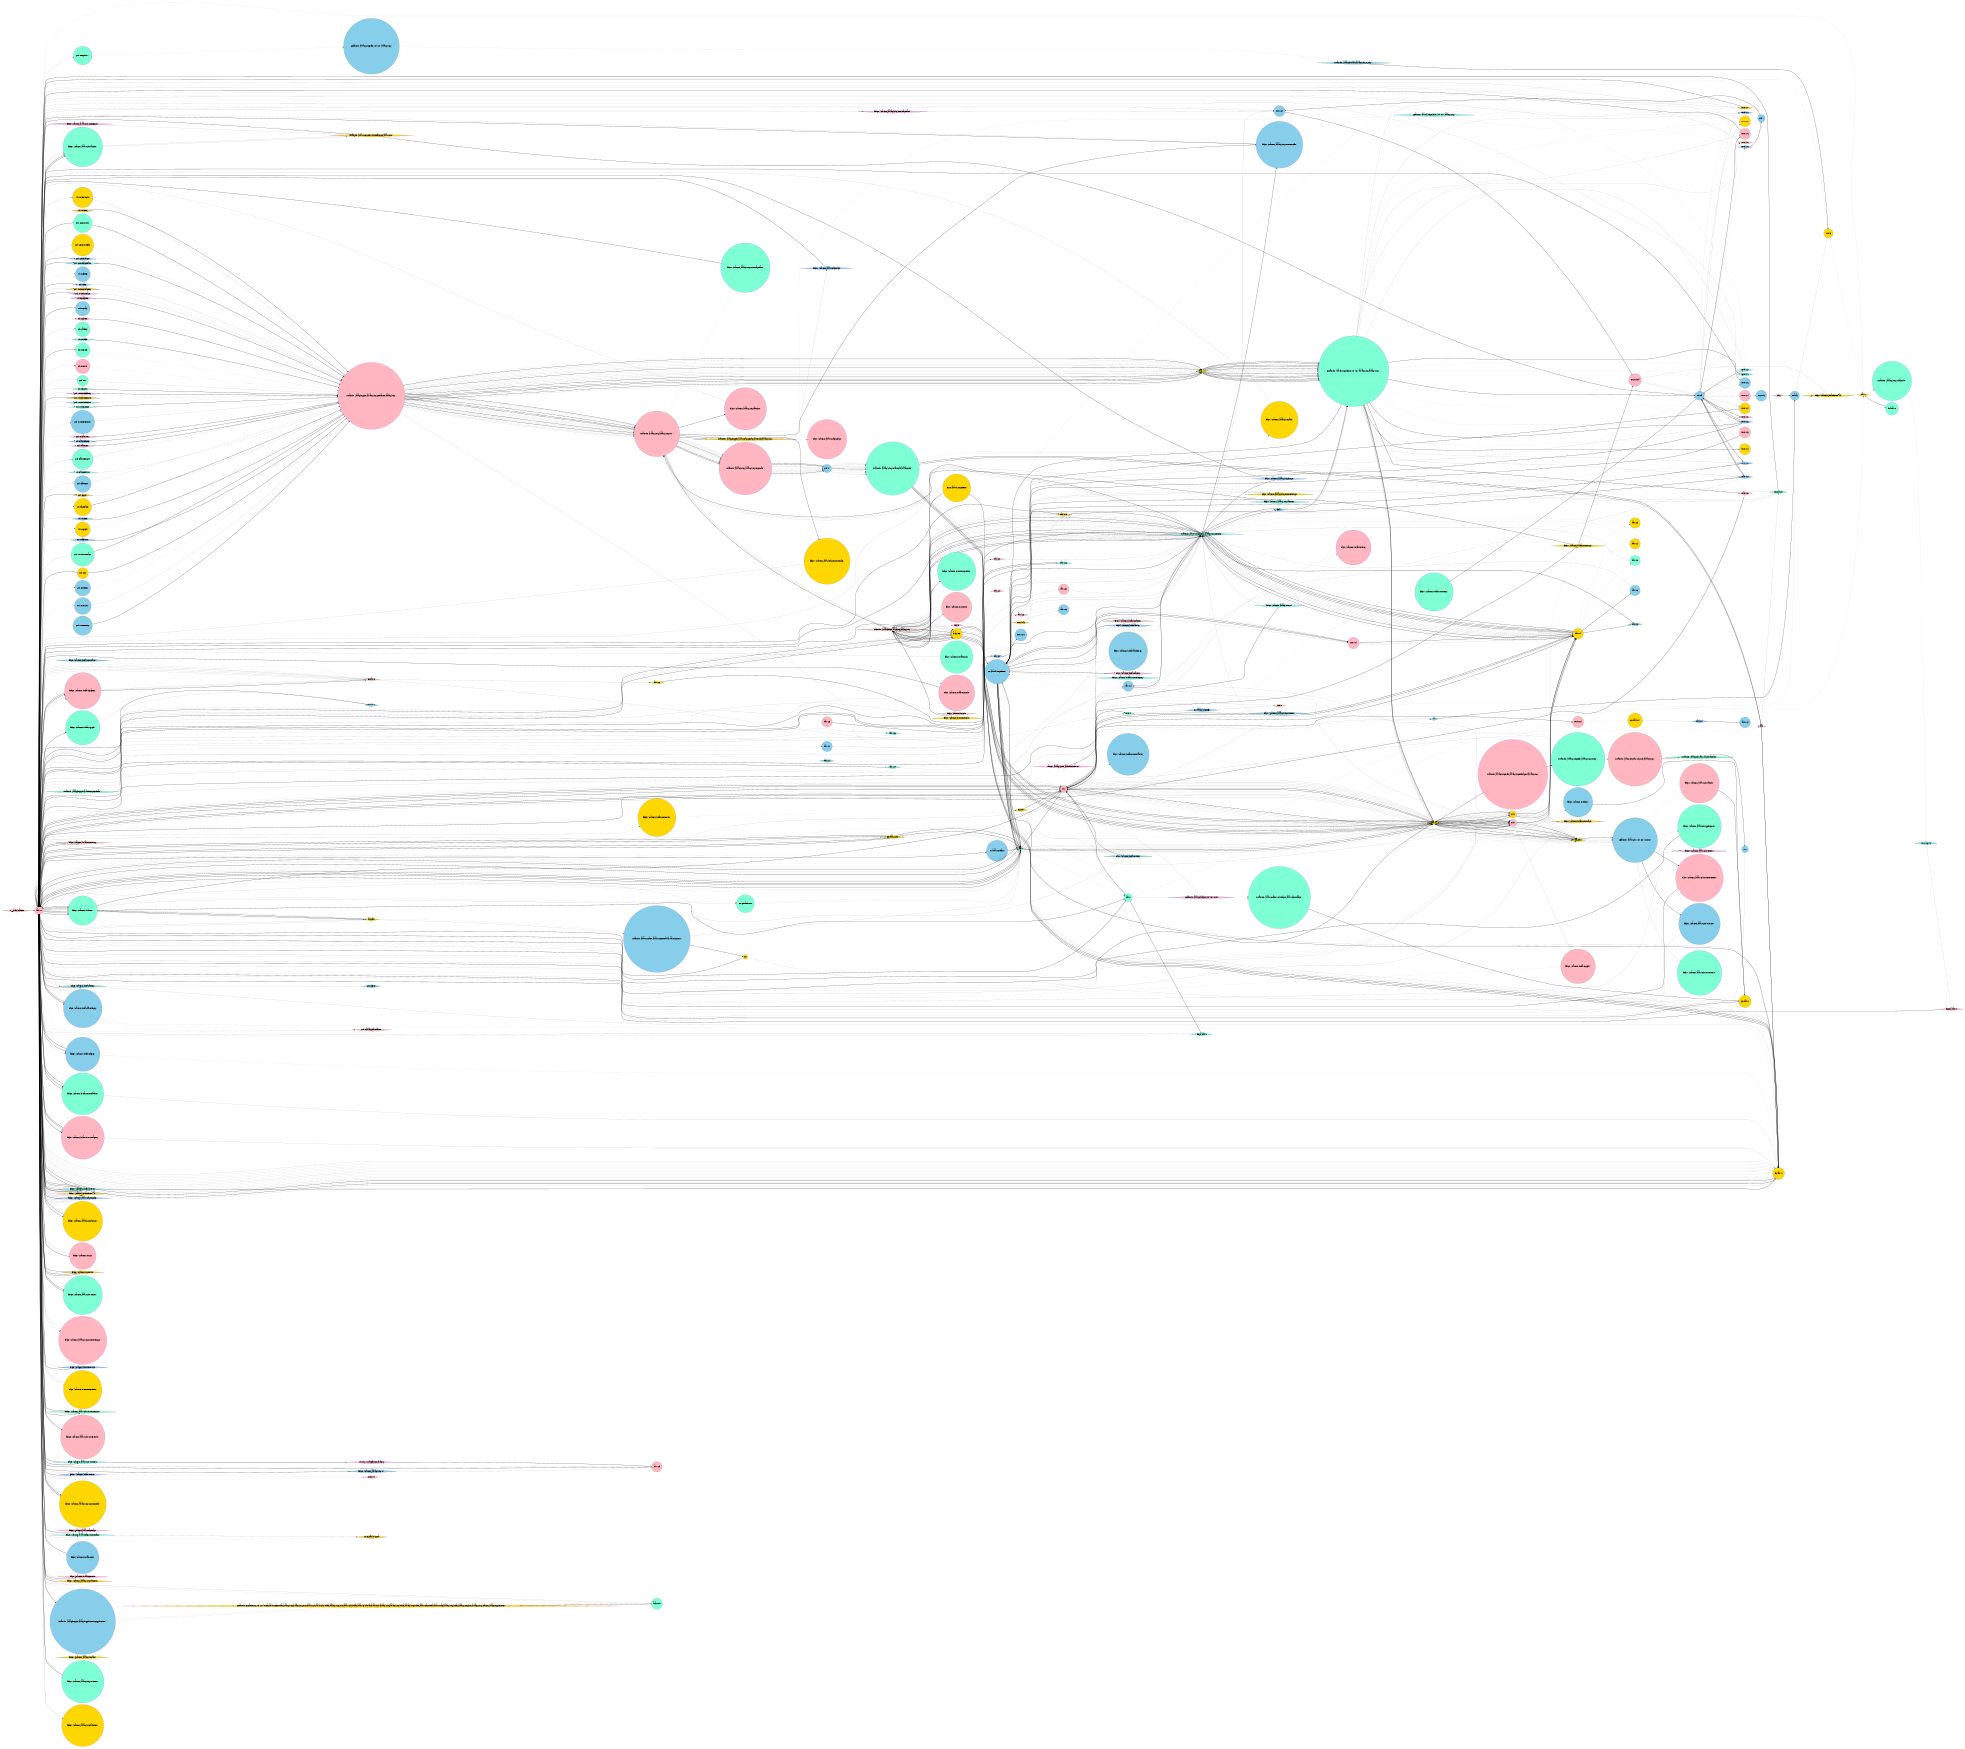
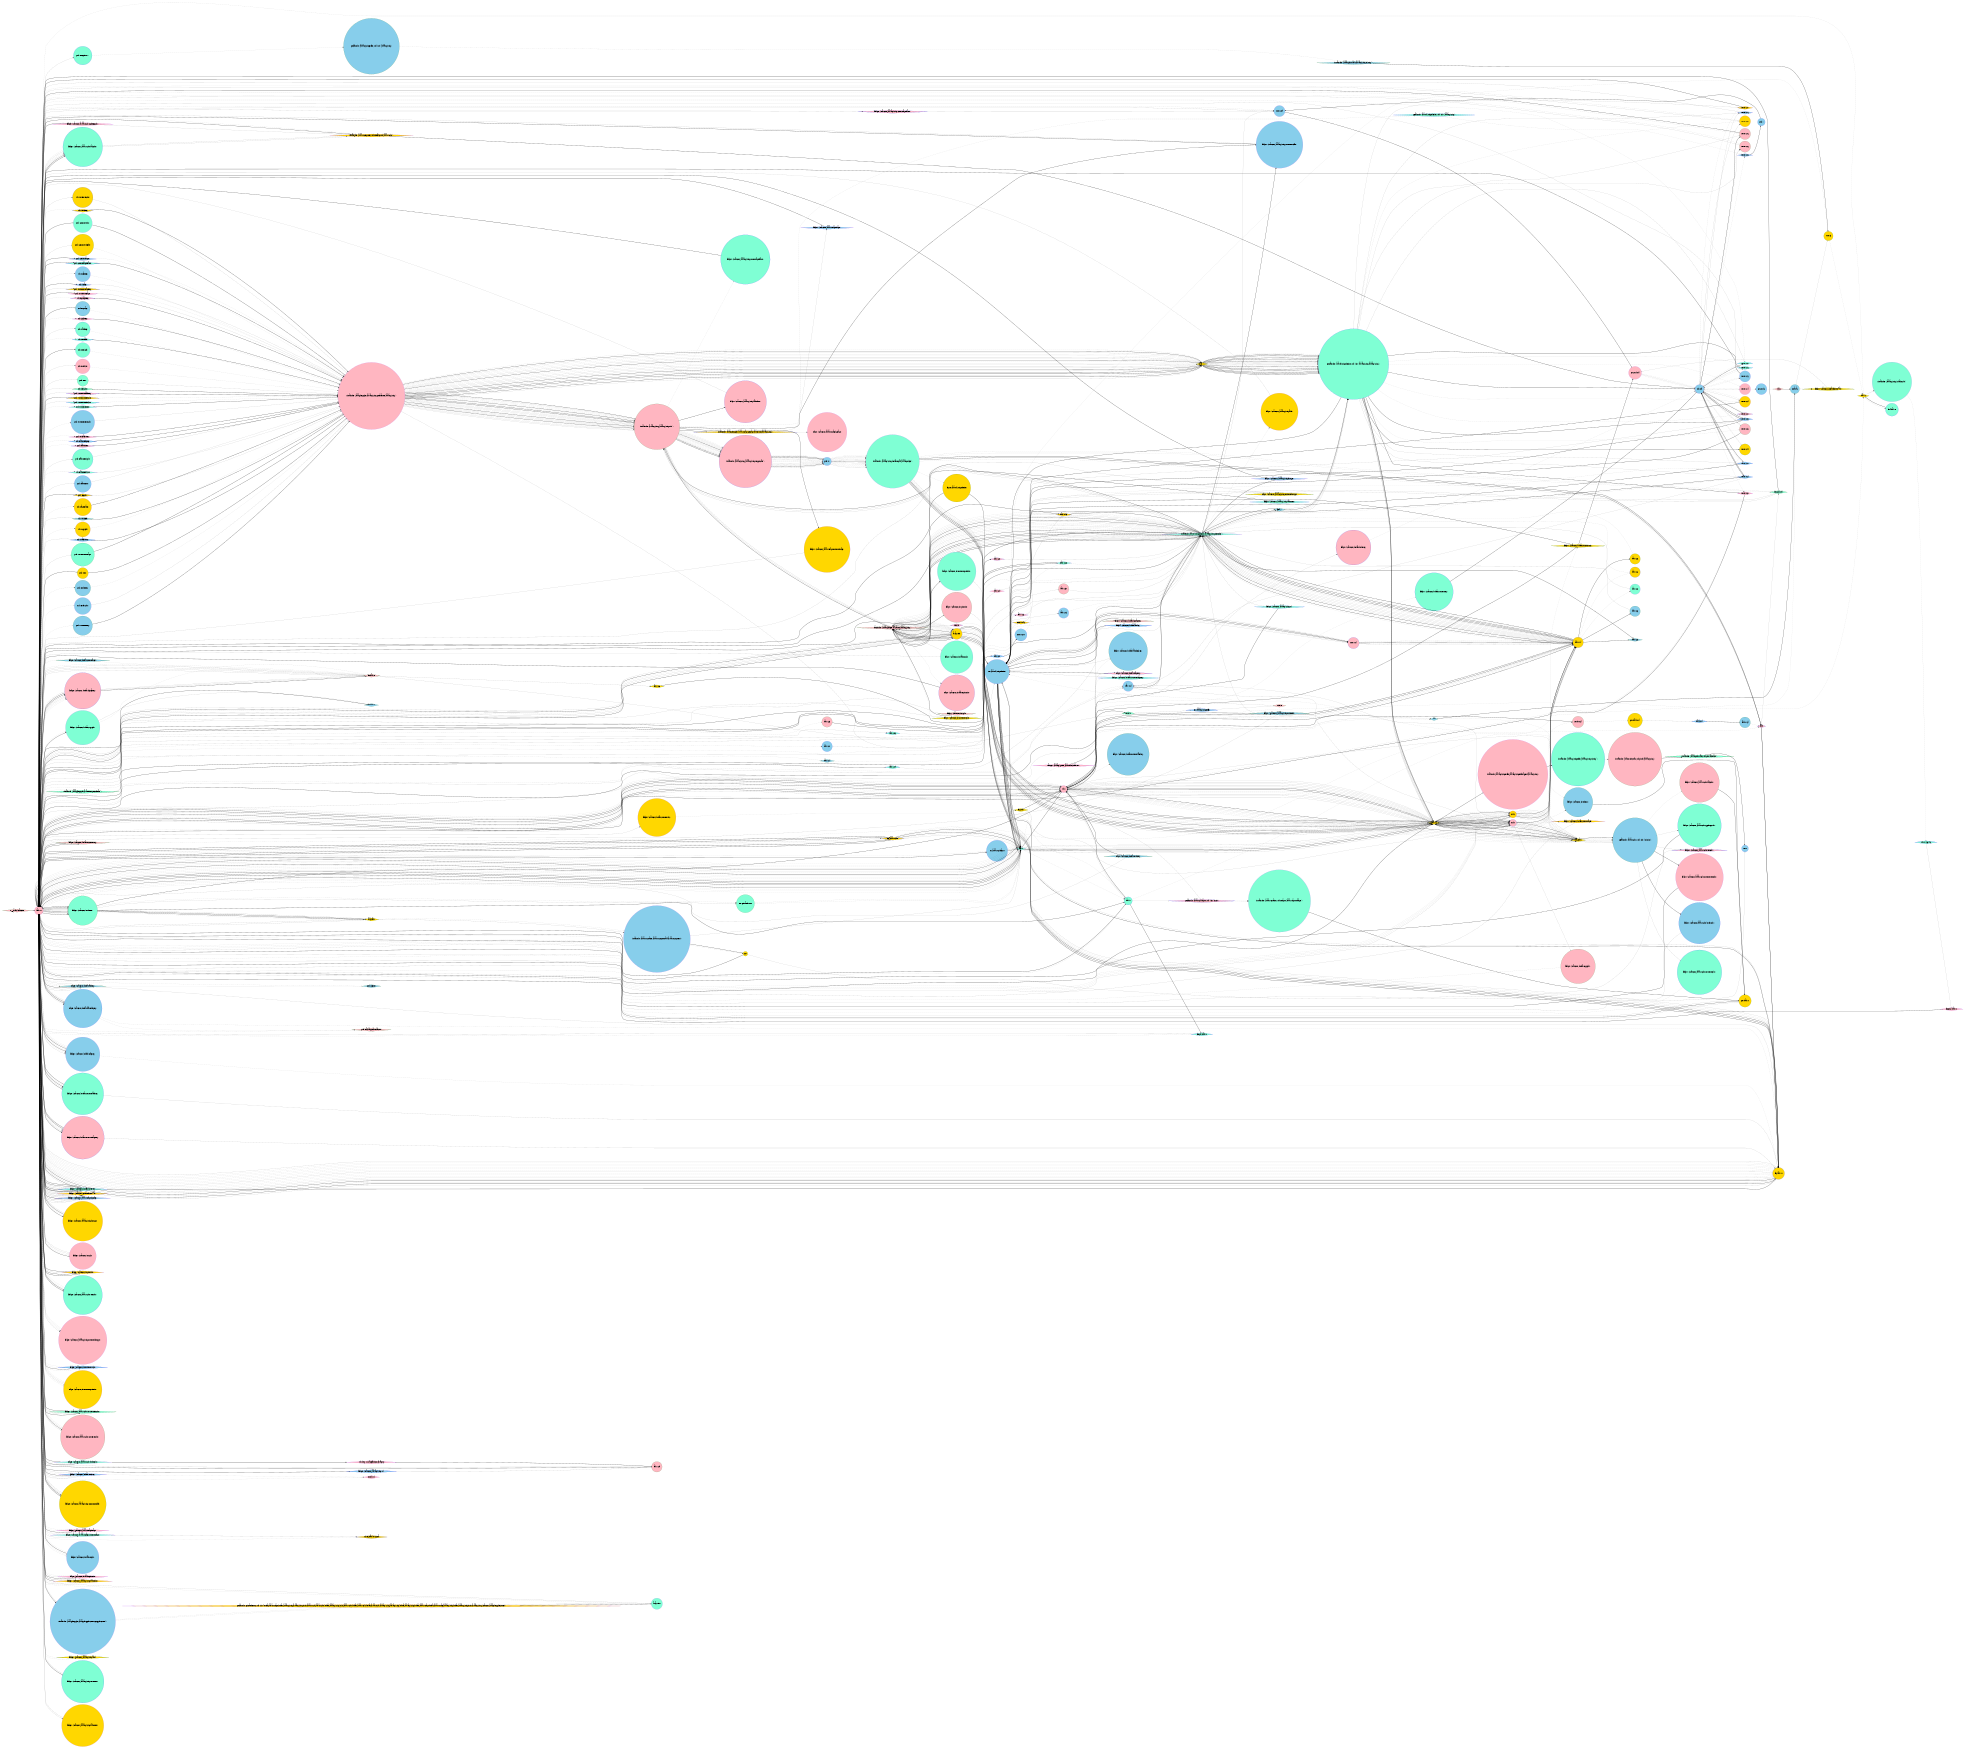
node "store.r r226": shape diamond -> circle
edge "load.r $z14" -> "load.r r226": style dotted -> bold
